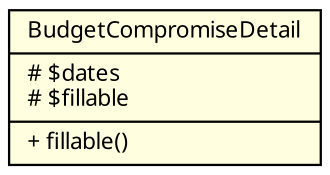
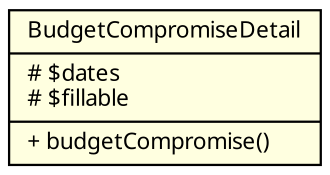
node "BudgetCompromiseDetail": text "+ fillable()" -> "+ budgetCompromise()"
